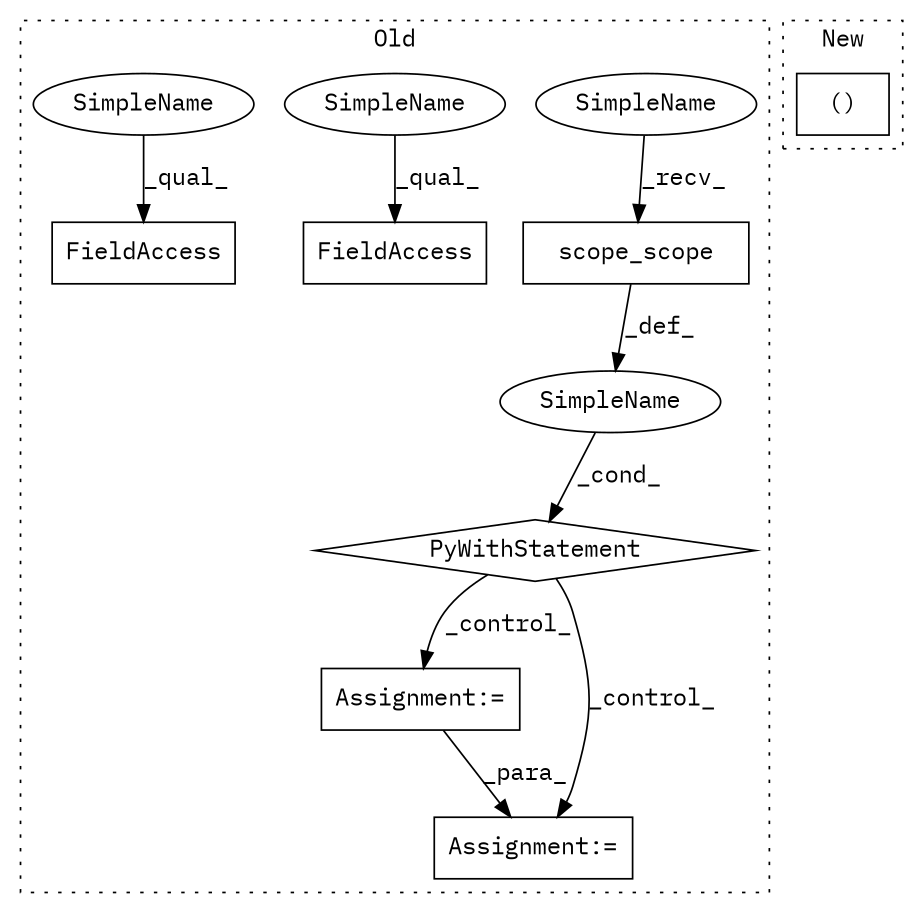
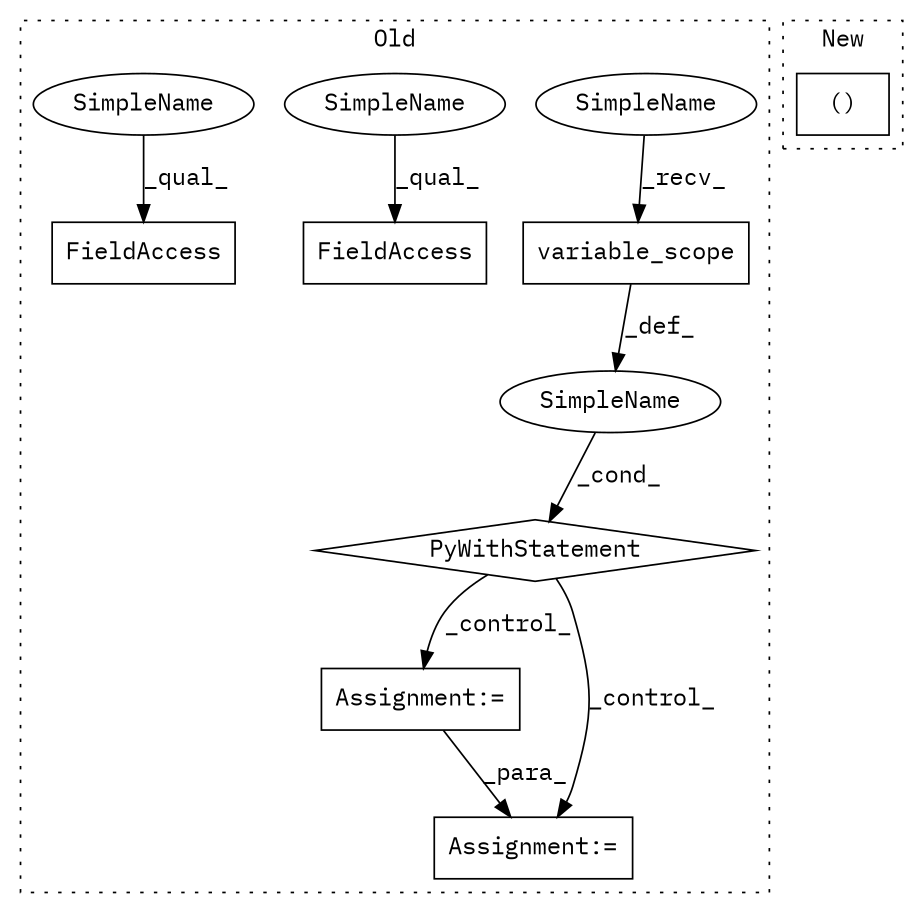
node "scope_scope": label "scope_scope" -> "variable_scope"
